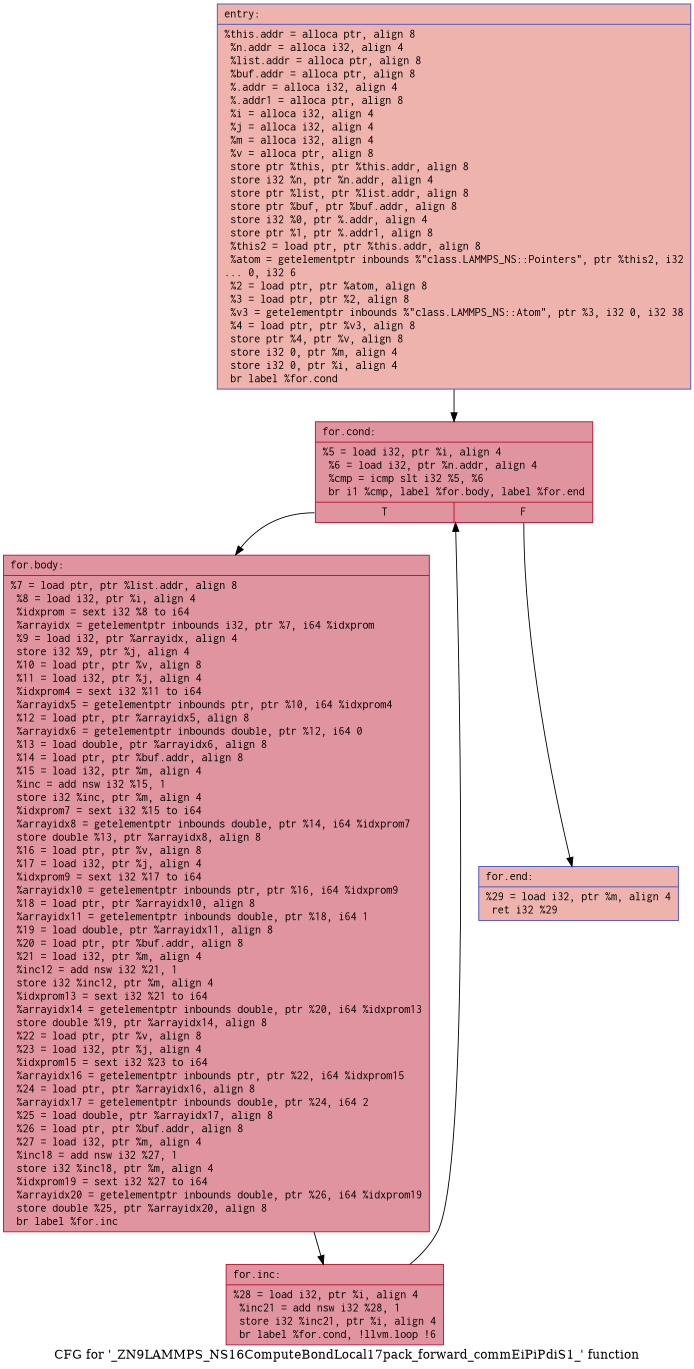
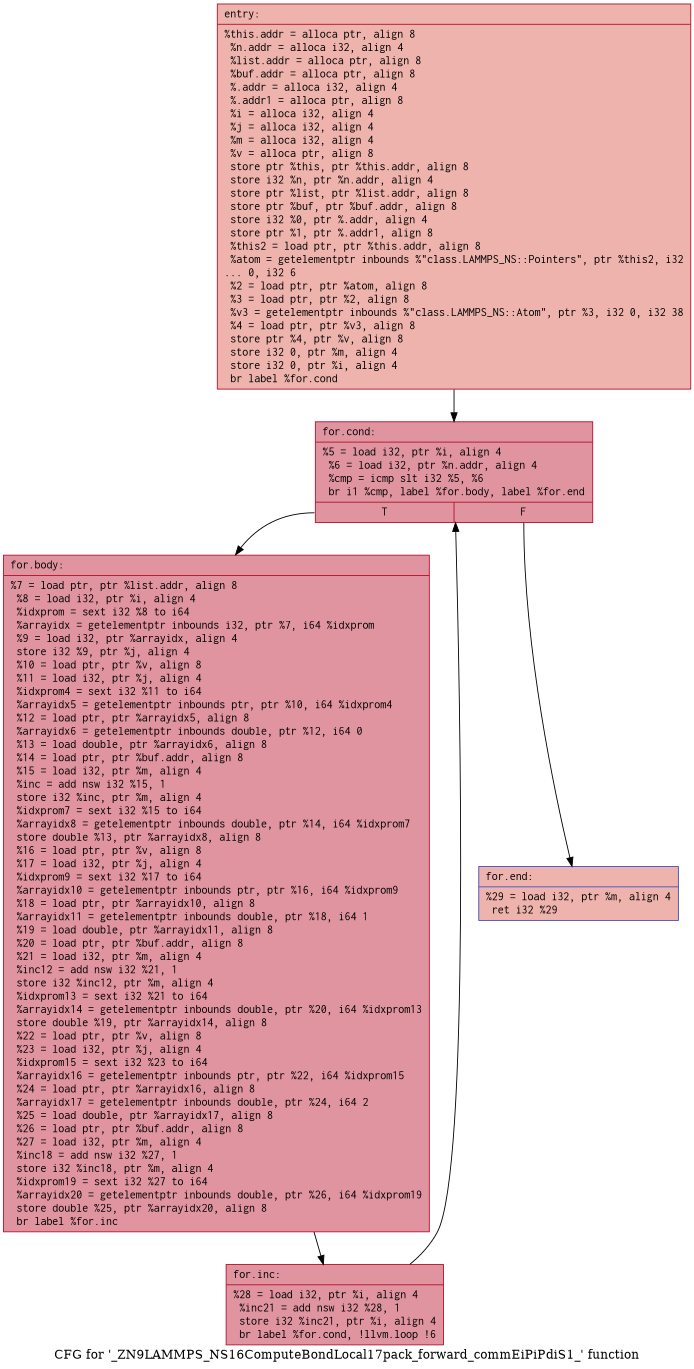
node "entry:": color #3d50c3ff -> #b70d28ff
